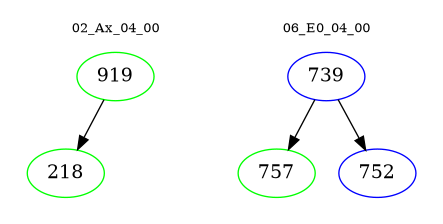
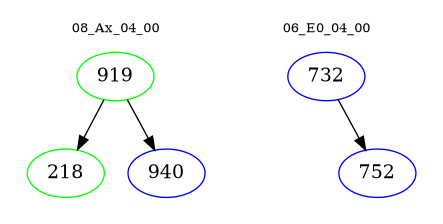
cluster "02_Ax_04_00": label "02_Ax_04_00" -> "08_Ax_04_00"
node "739": label "739" -> "732"
node "940": added
node "757": removed
